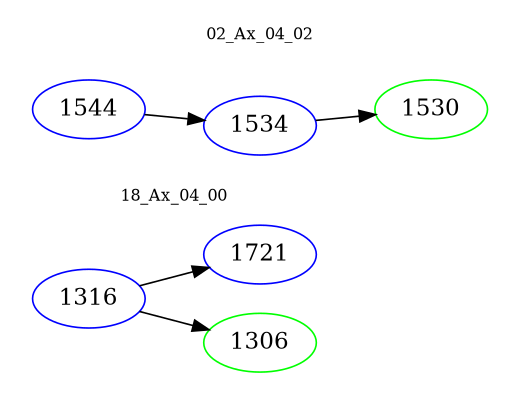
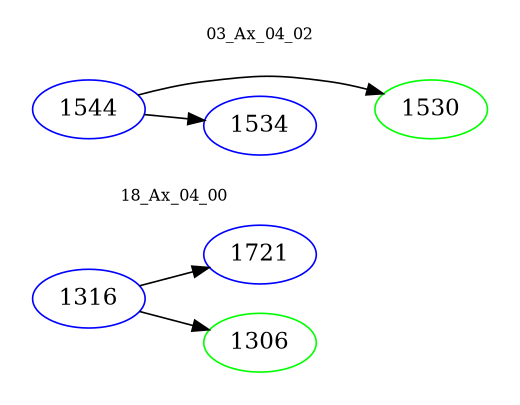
cluster "02_Ax_04_02": label "02_Ax_04_02" -> "03_Ax_04_02"
edge "1534" -> "1530": now "1544" -> "1530"
